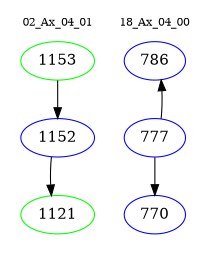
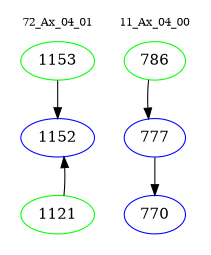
cluster "02_Ax_04_01": label "02_Ax_04_01" -> "72_Ax_04_01"
cluster "18_Ax_04_00": label "18_Ax_04_00" -> "11_Ax_04_00"
node "786": color blue -> green
edge "777" -> "786": reversed
edge "1152" -> "1121": reversed
